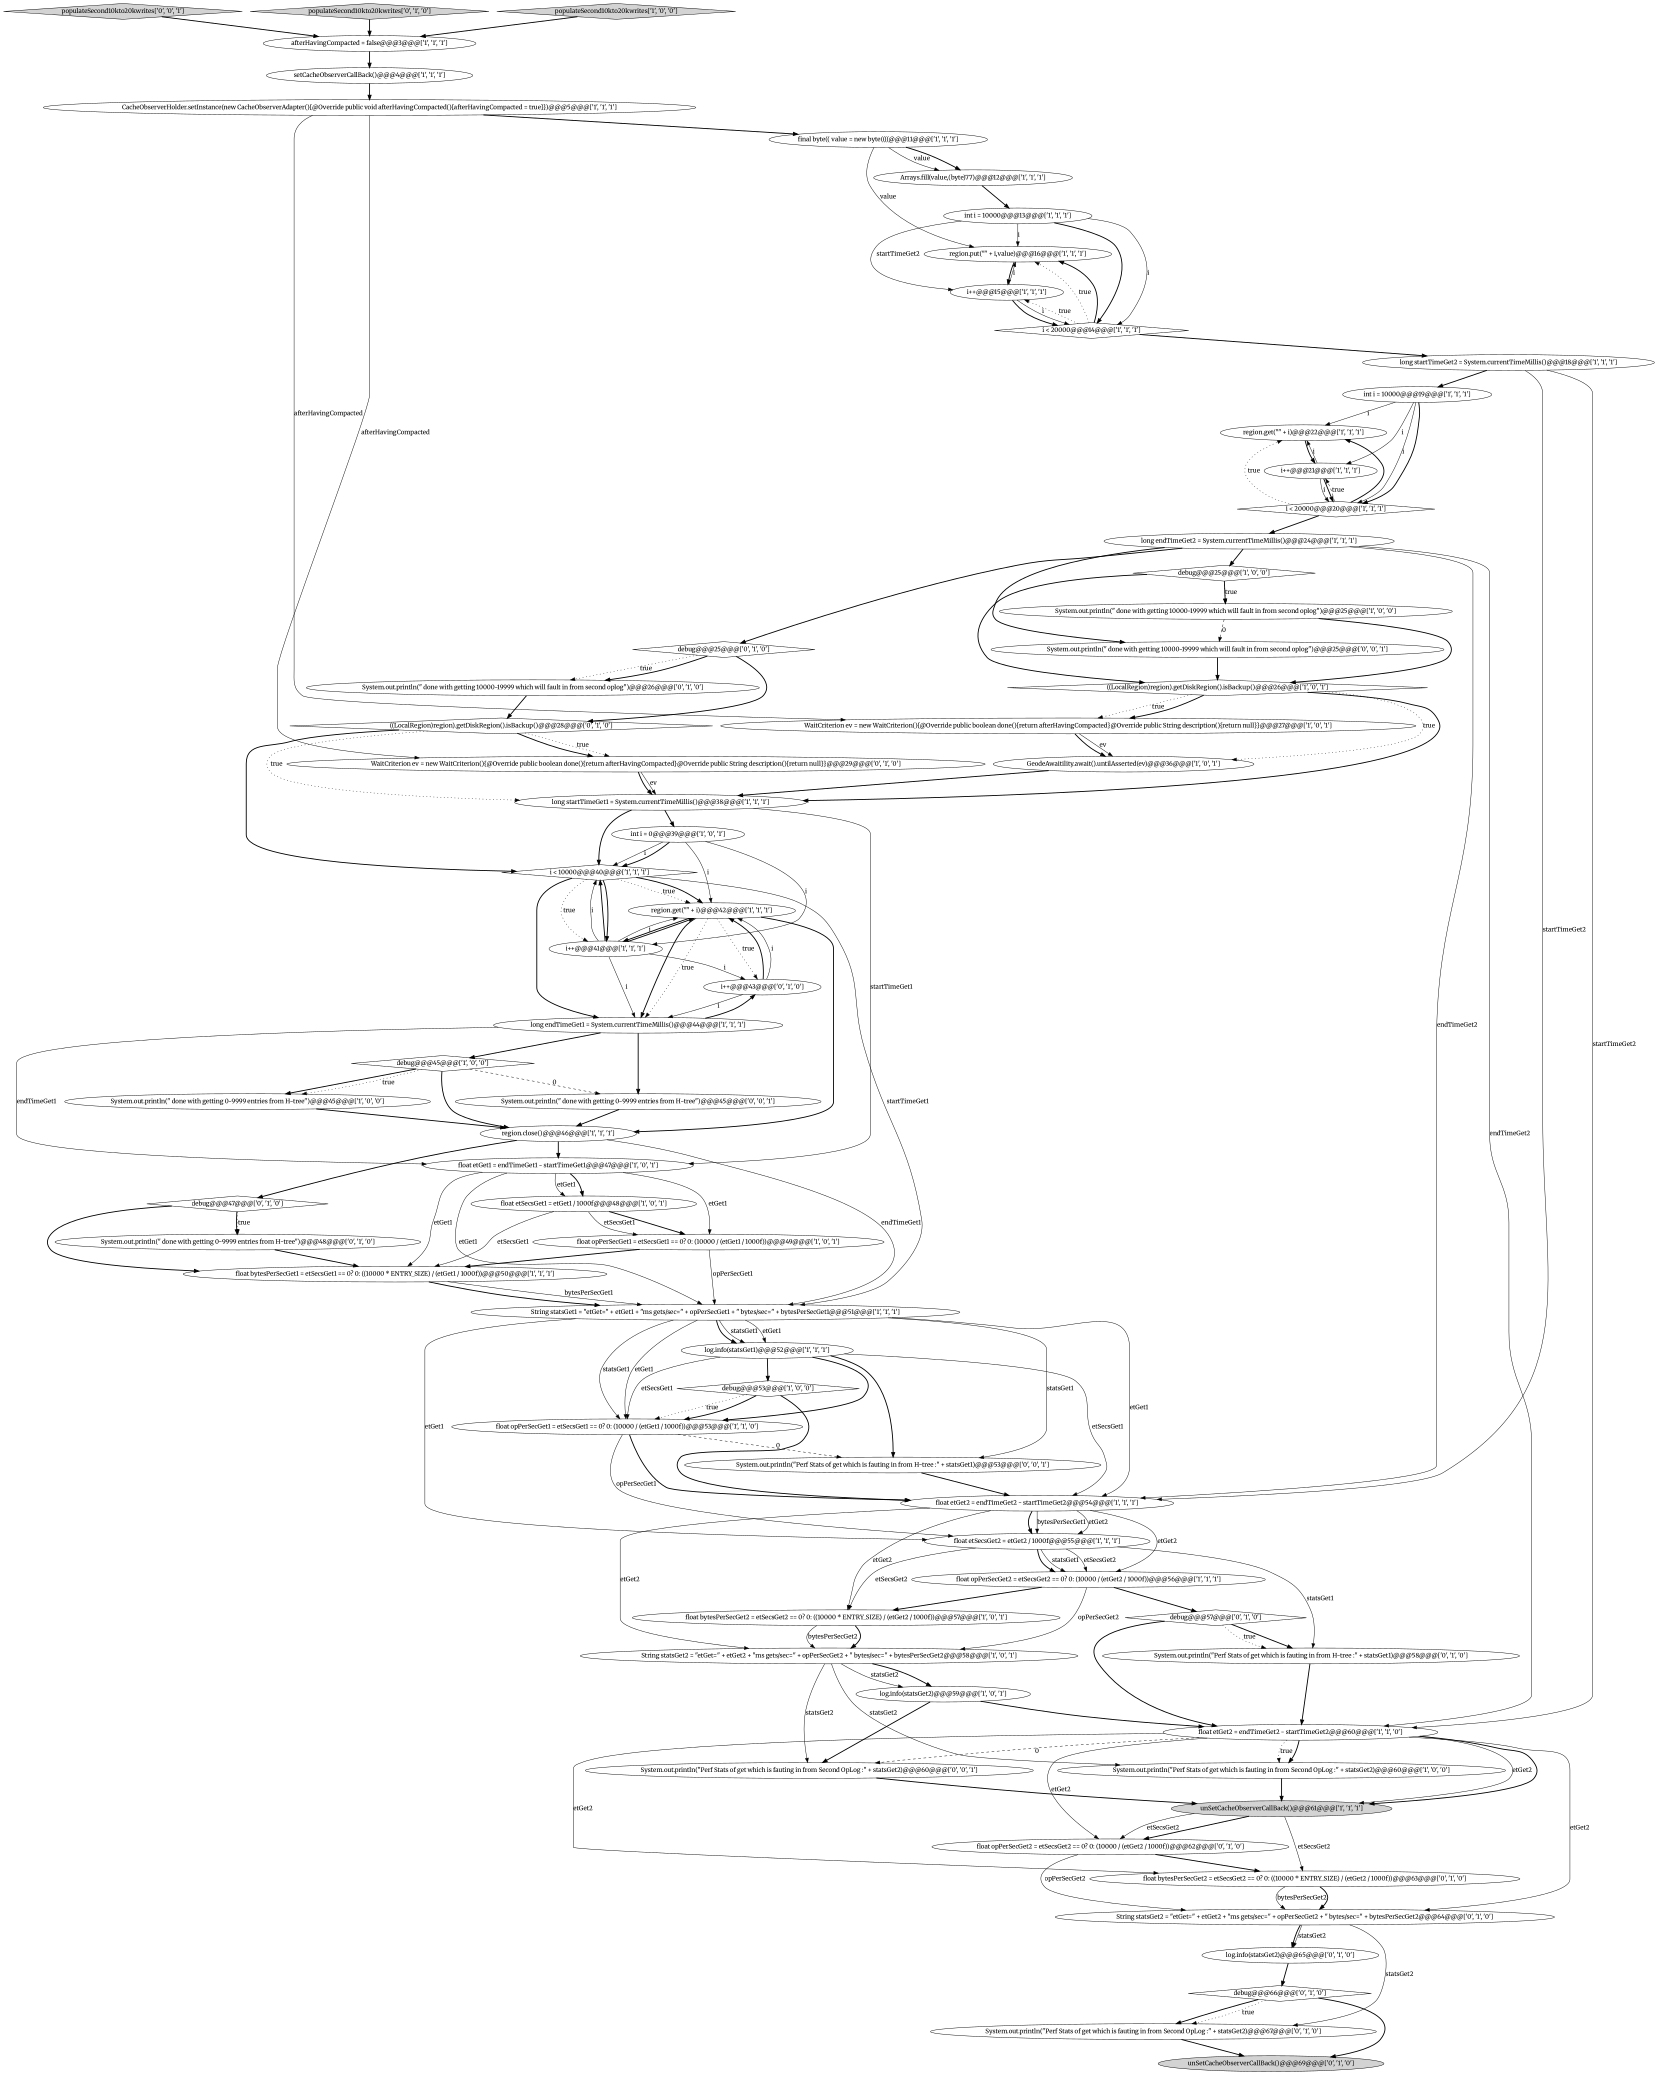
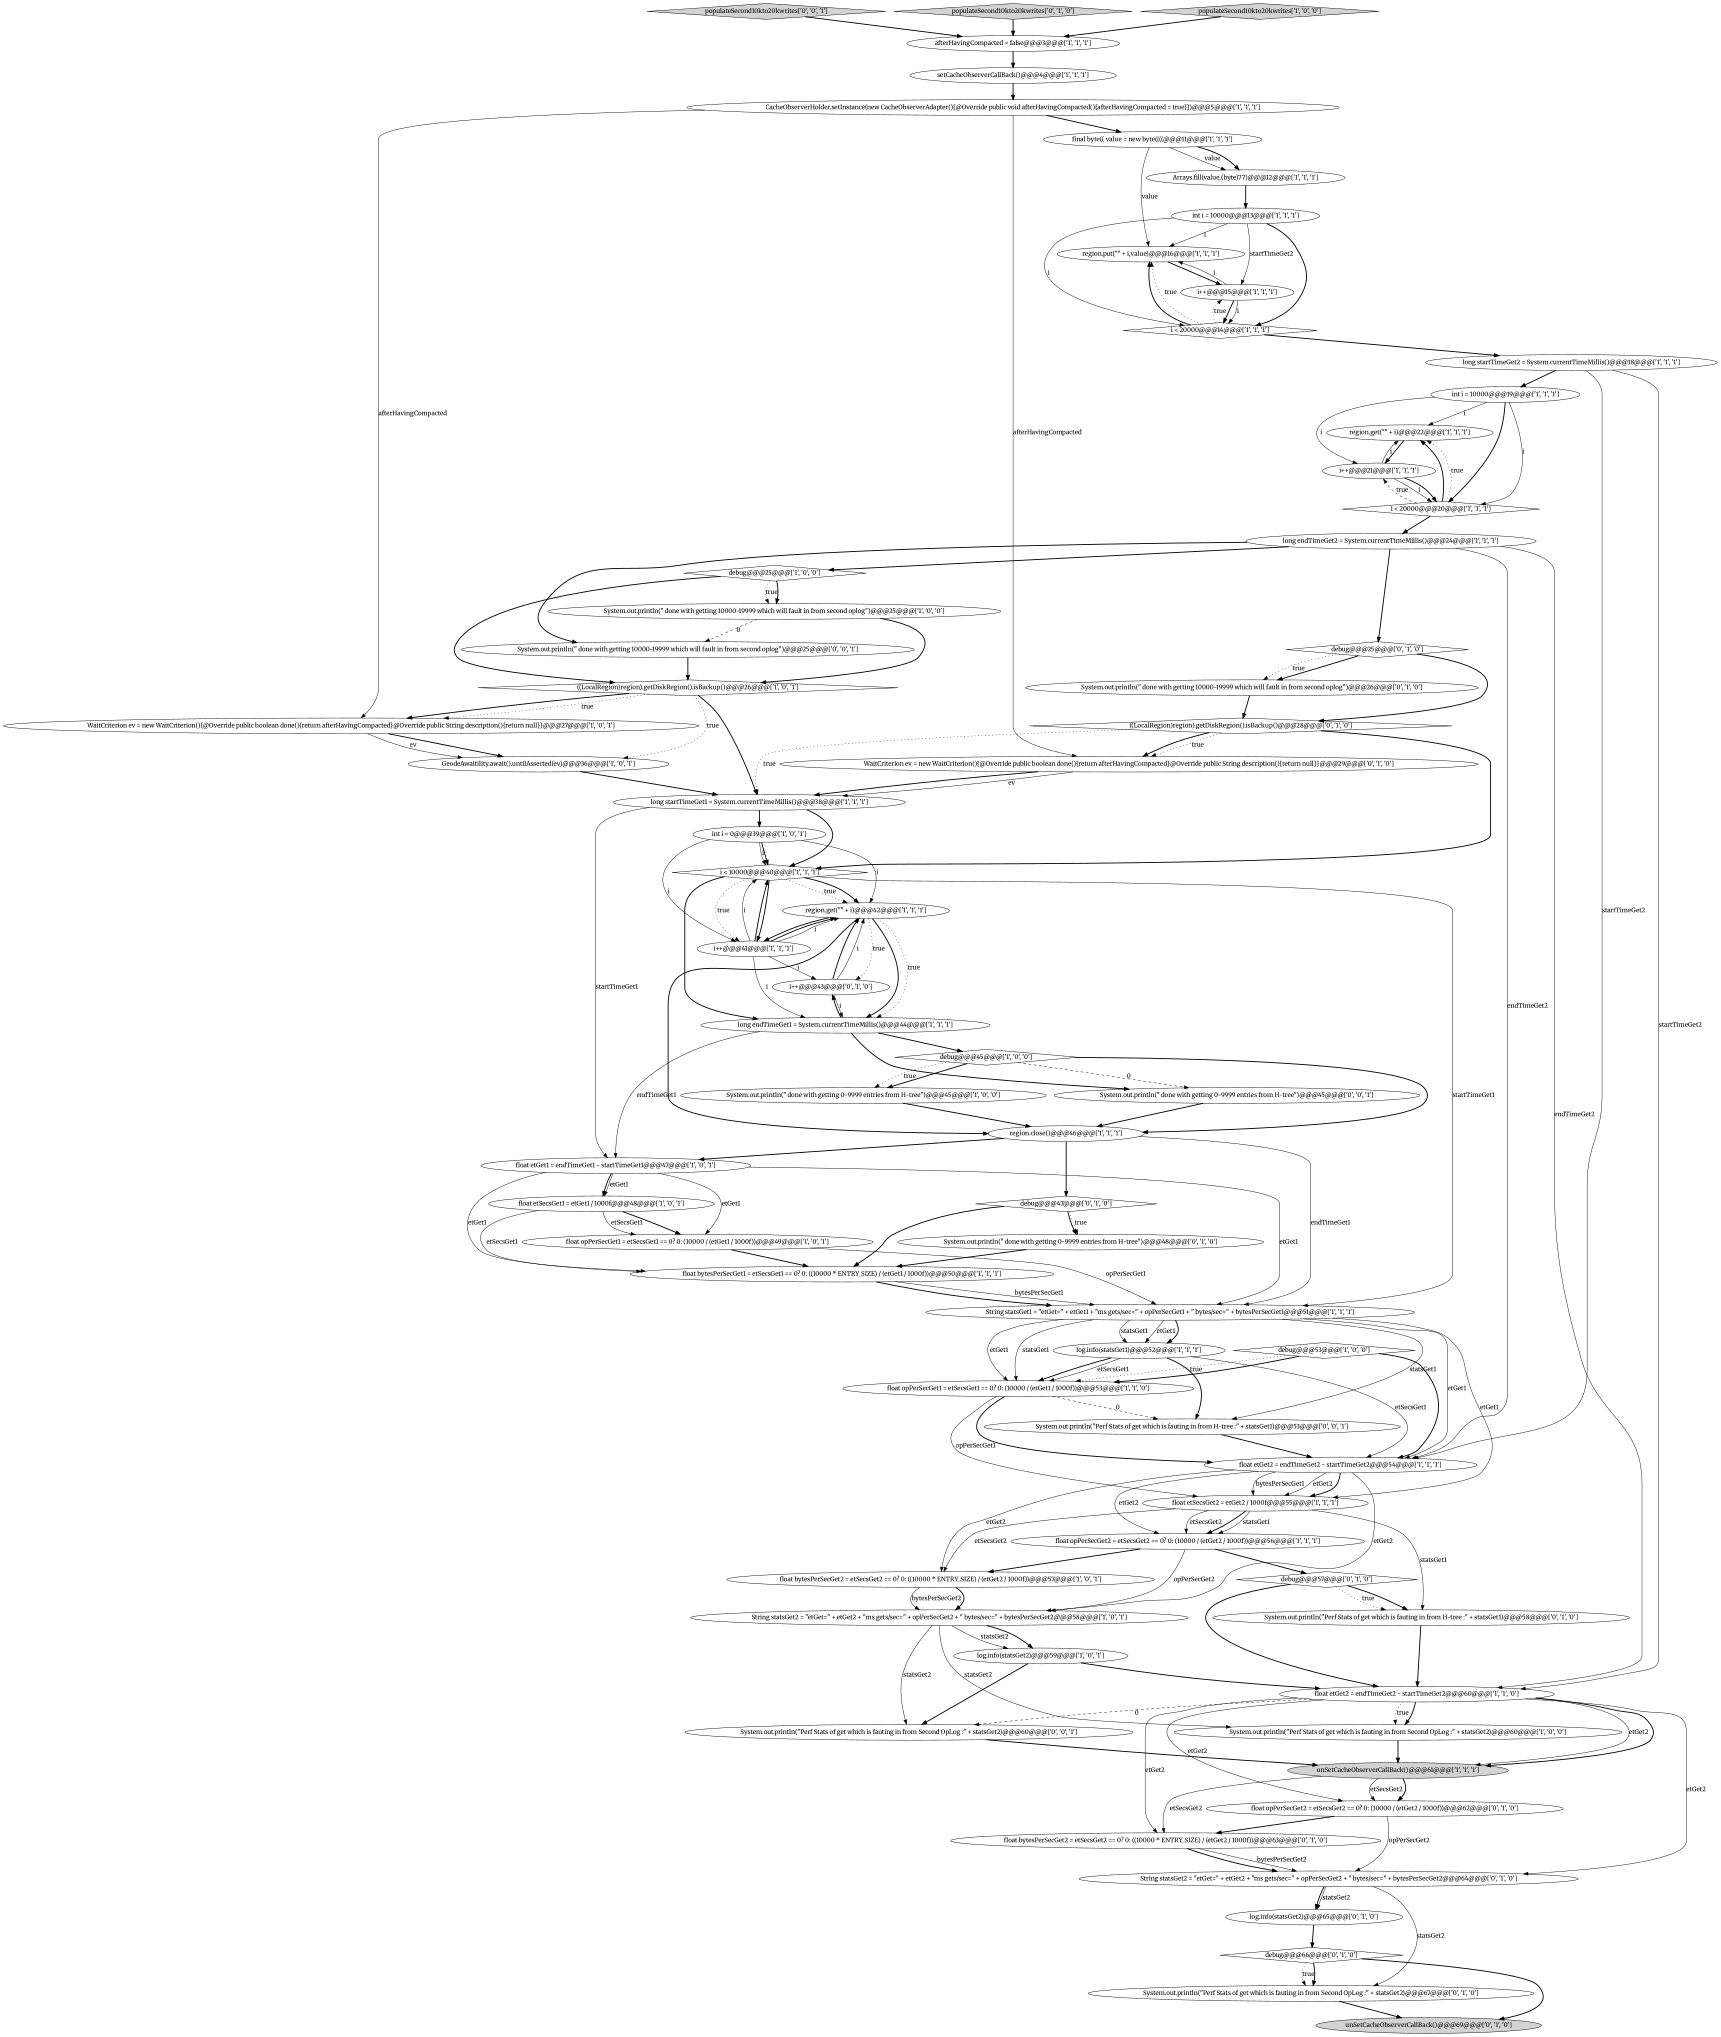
edge "log.info(statsGet1)@@@52@@@['1', '1', '1']" -> "debug@@@53@@@['1', '0', '0']": removed
